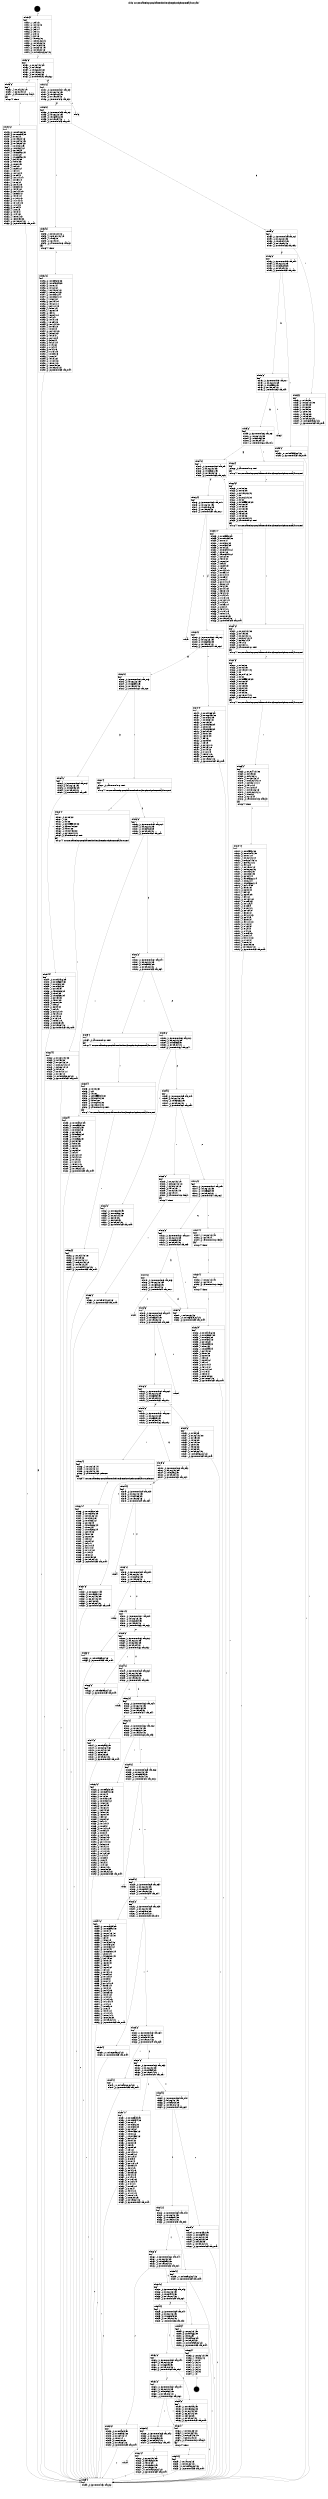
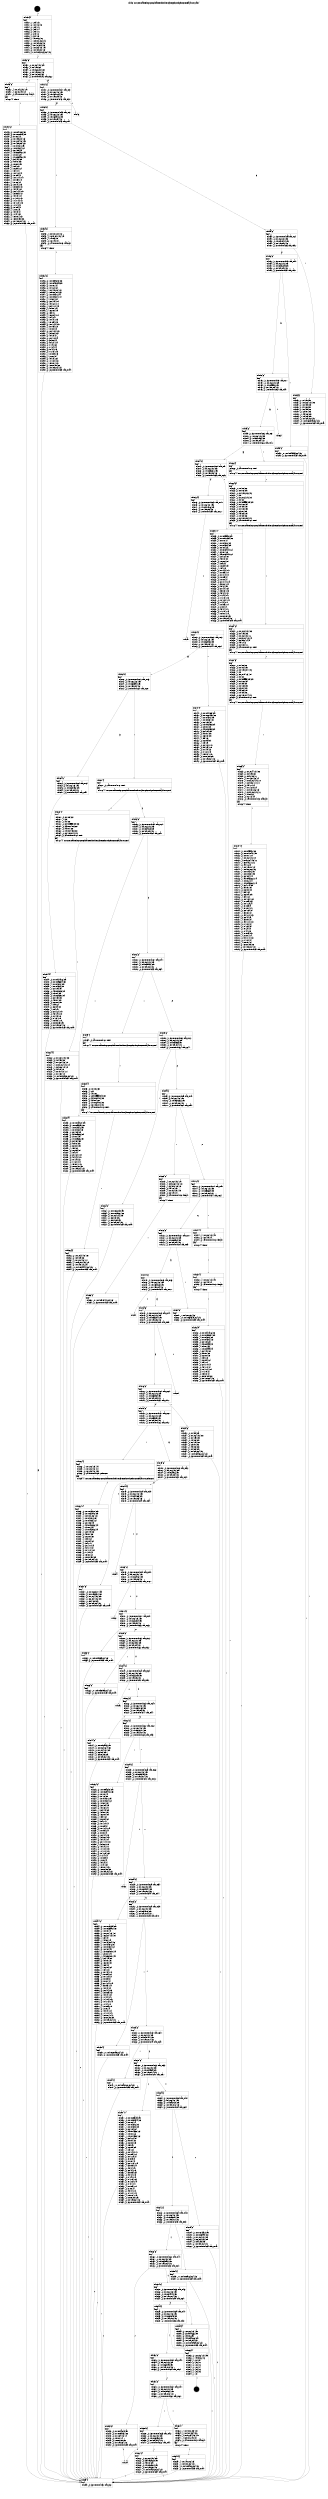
edge "0x402036 [28]" -> "0x402052 [28]": removed, label "34"
edge "0x40214e [28]" -> "0x402e1f [22]": now "0x40214e [28]" -> "0x40216a [28]"
node "0x402cad [30]": removed
edge "0x402b3b [30]" -> "0x402fc9 [5]": now "0x402b3b [30]" -> "0x40240a"
